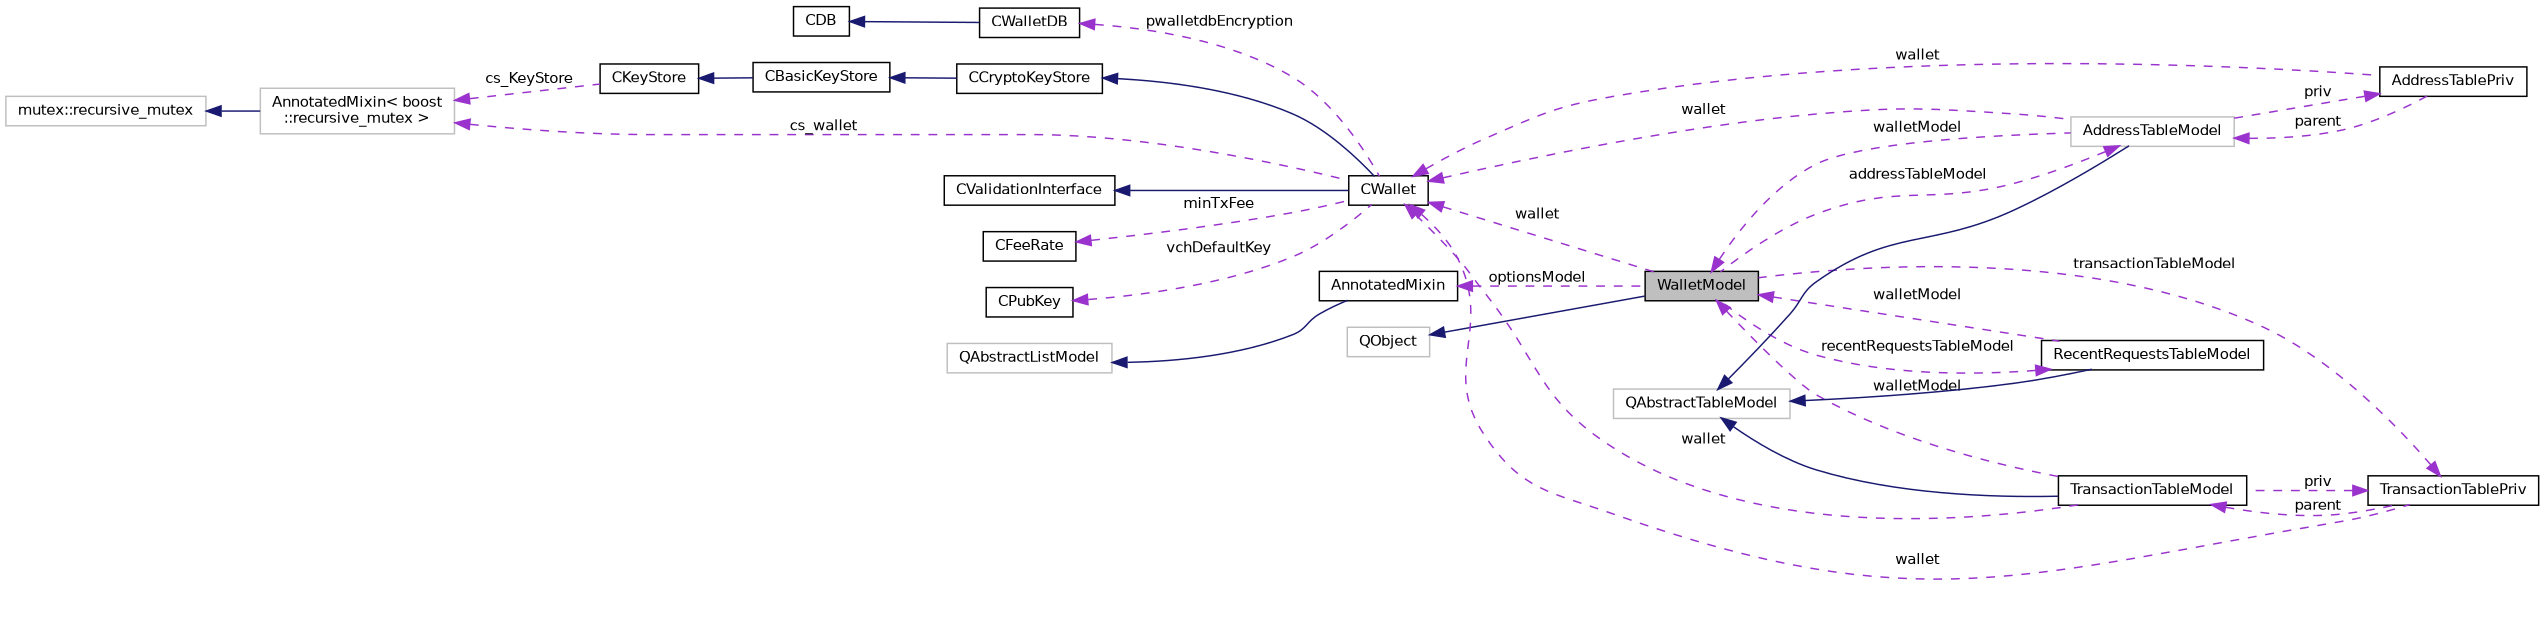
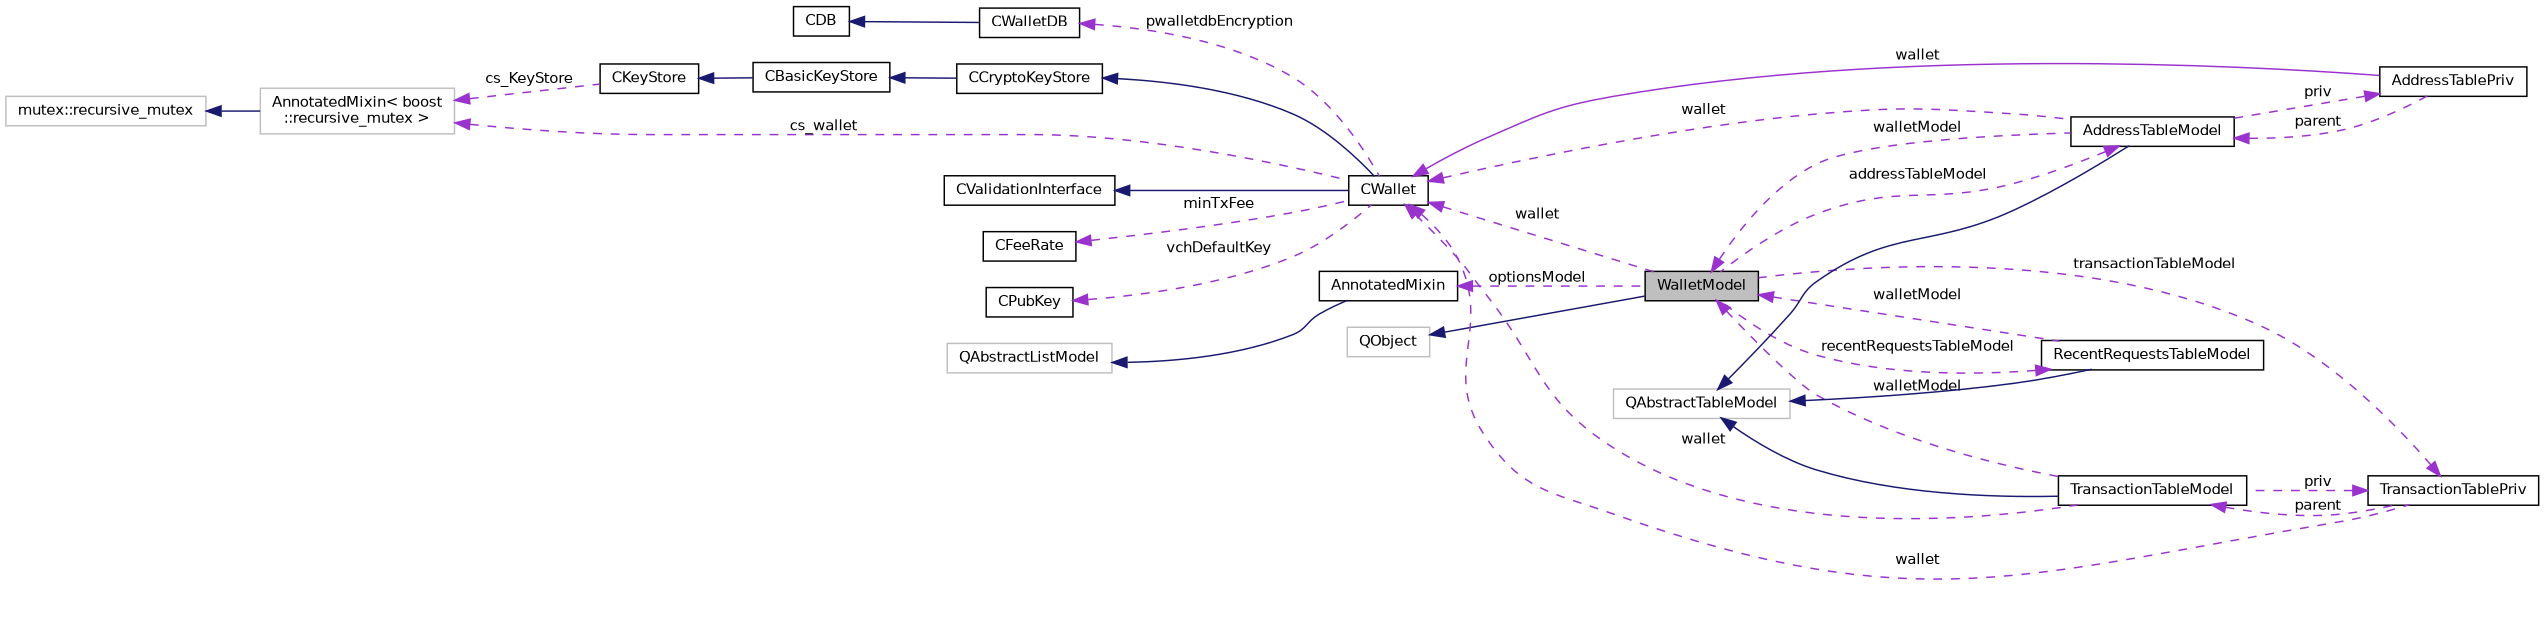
edge "AddressTablePriv" -> "CWallet": style dashed -> solid
node "AddressTableModel": color grey75 -> black
